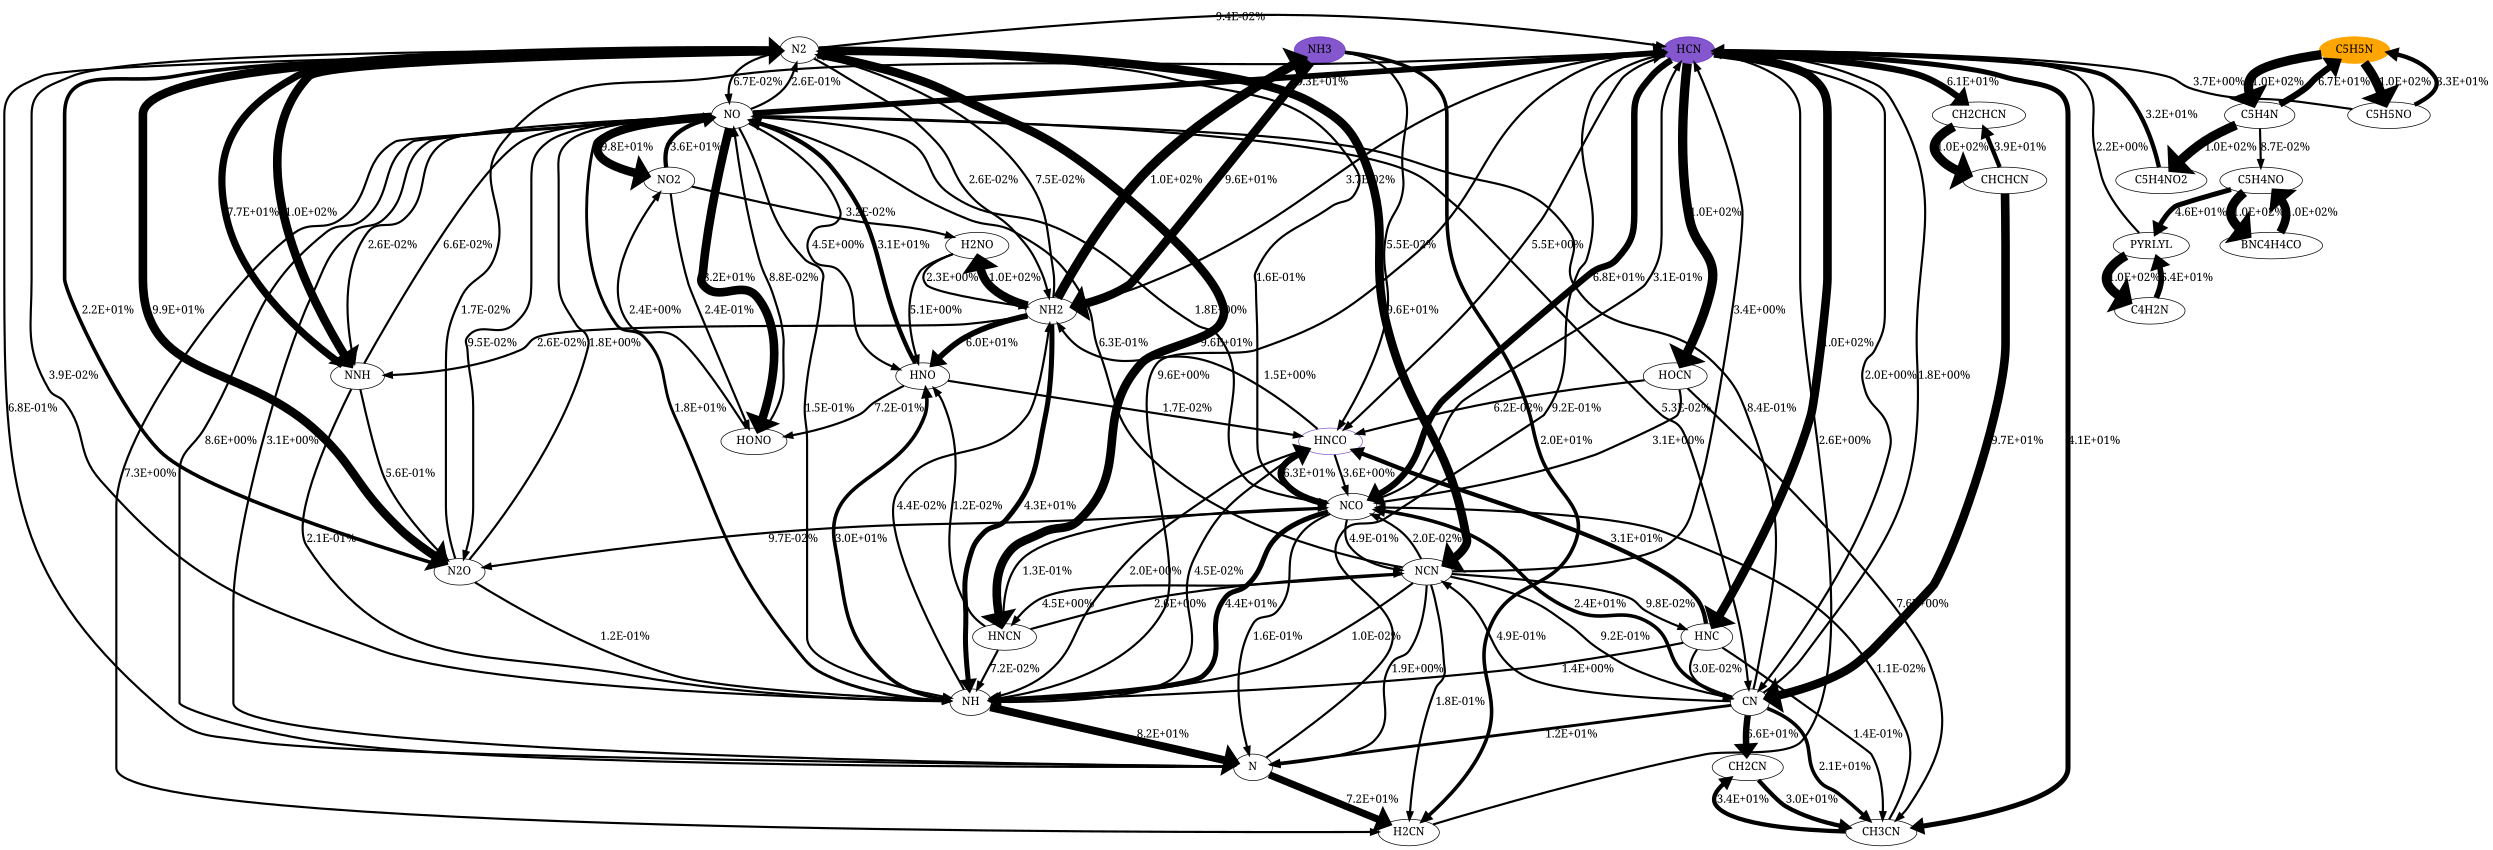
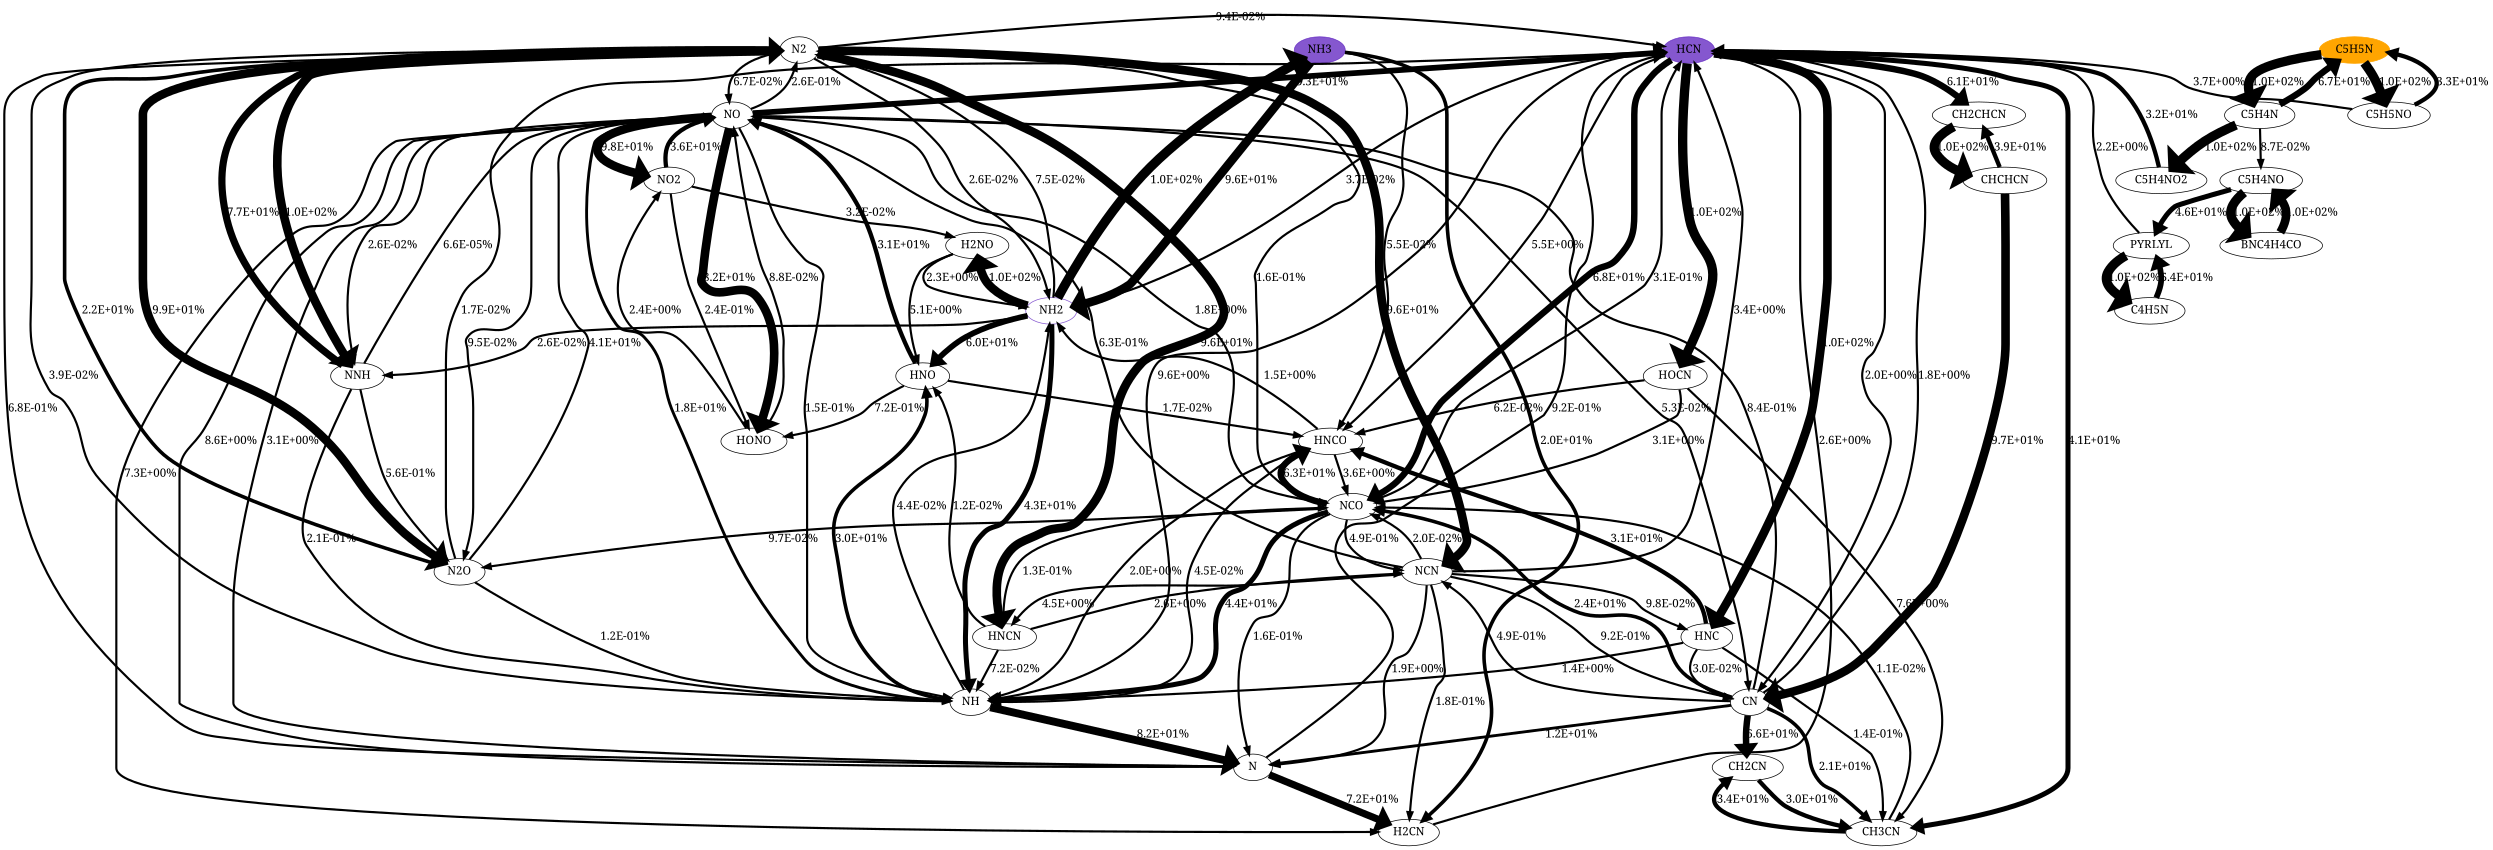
edge "NO" -> "HNO": removed, label "4.5E+00%"
edge "NNH" -> "NO": label "6.6E-02%" -> "6.6E-05%"
node "NH2": color black -> #500dbab1
node "C4H2N": label "C4H2N" -> "C4H5N"
edge "N2O" -> "NO": label "1.8E+00%" -> "4.1E+01%"
node "HNCO": color #500dbab1 -> black
edge "NCN" -> "NH": removed, label "1.0E-02%"
